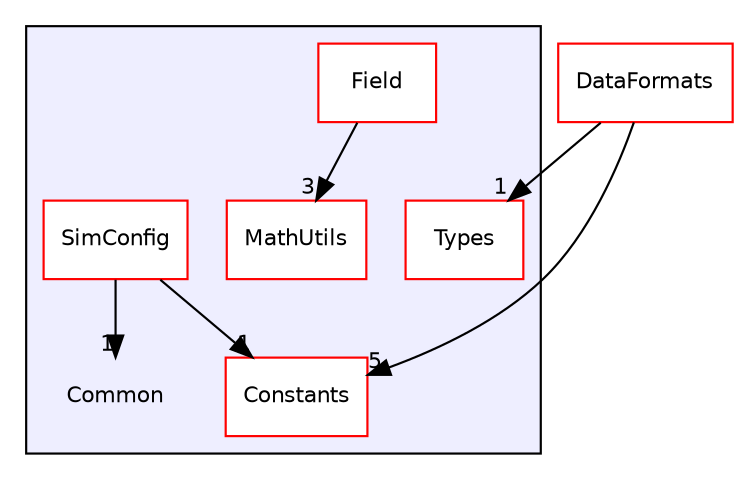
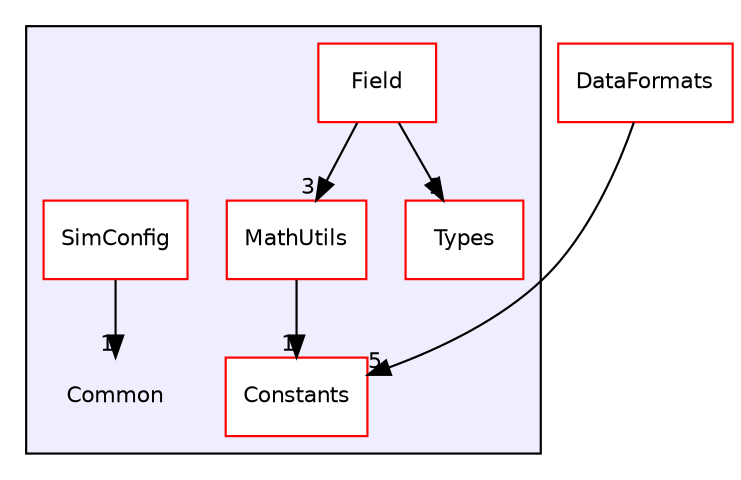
edge "DataFormats" -> "Types": now "Field" -> "Types"
edge "SimConfig" -> "Constants": now "MathUtils" -> "Constants"
